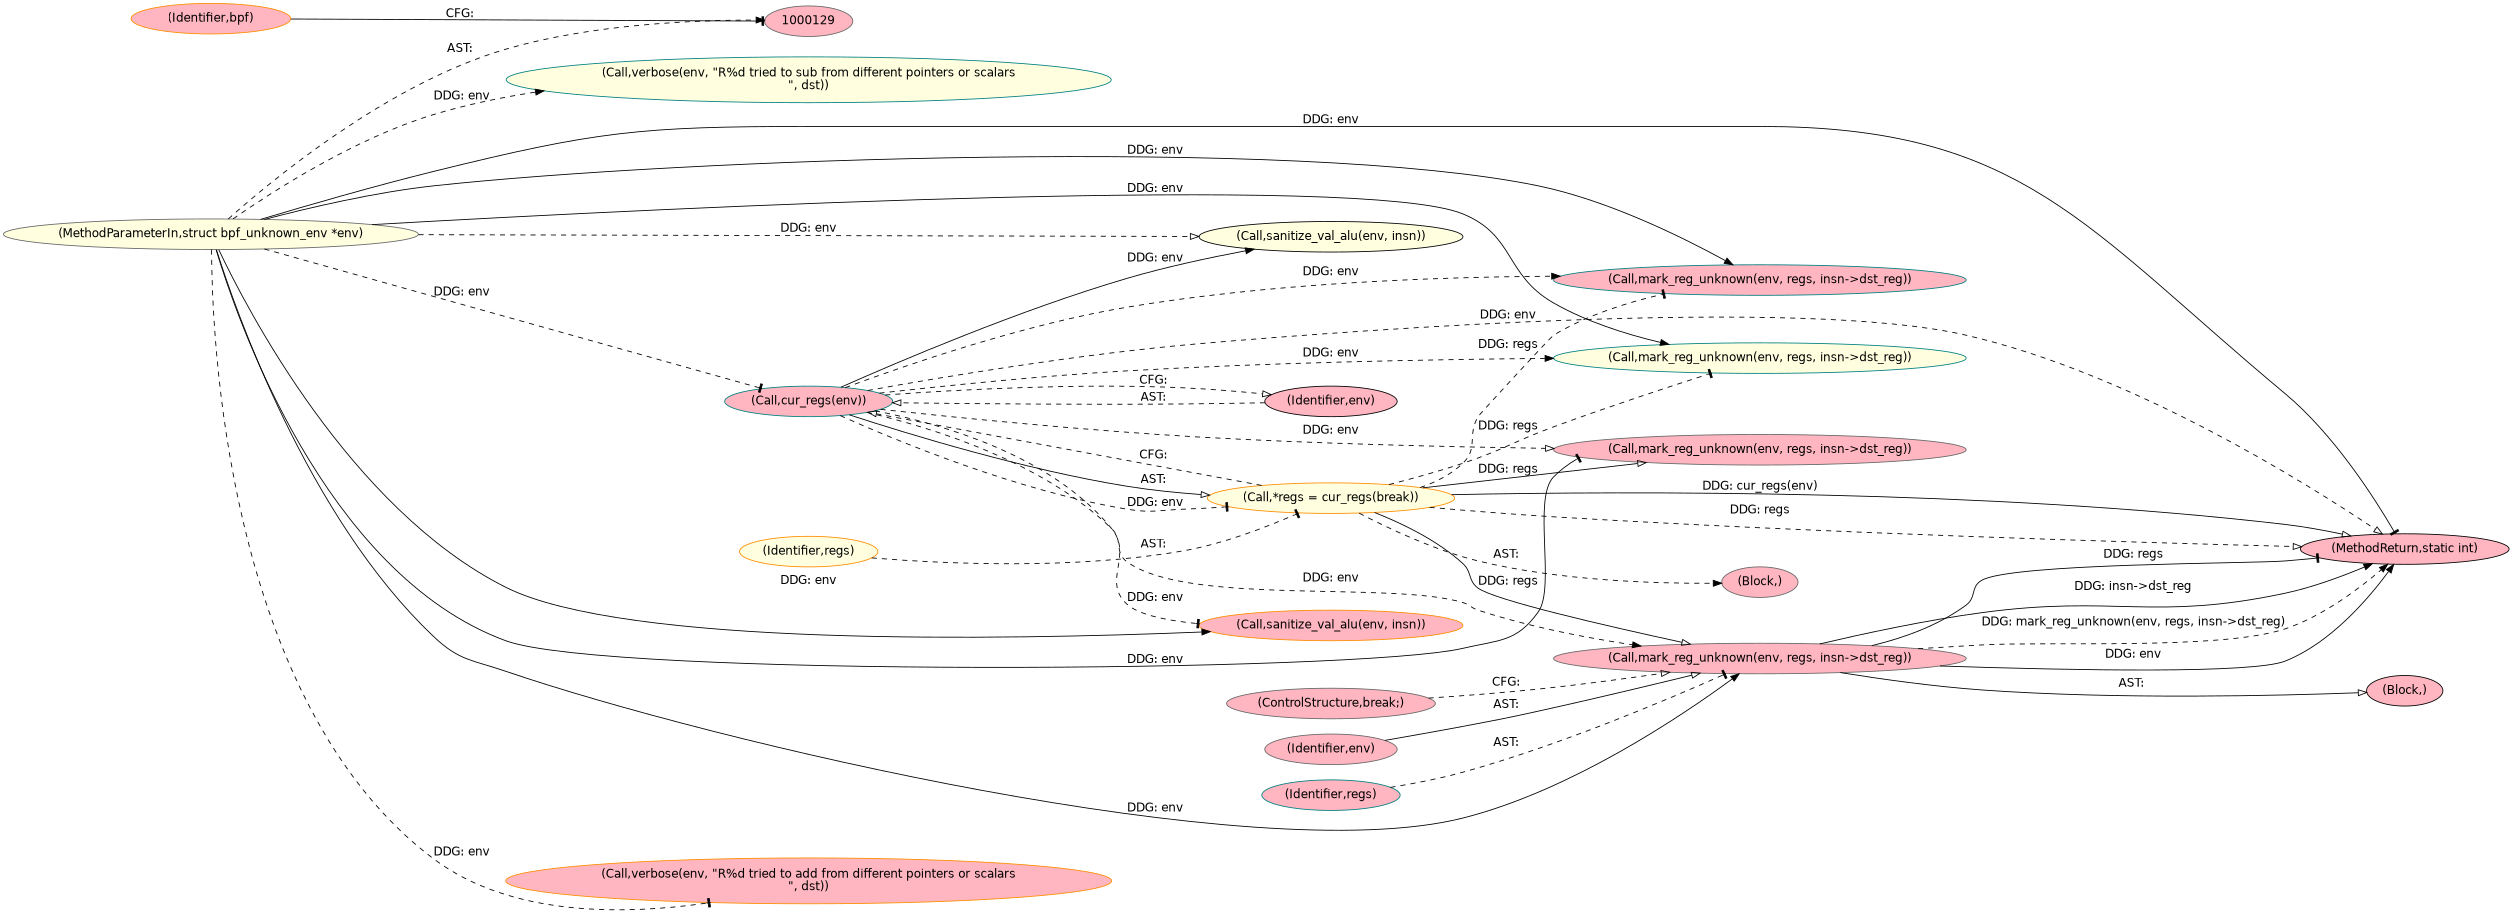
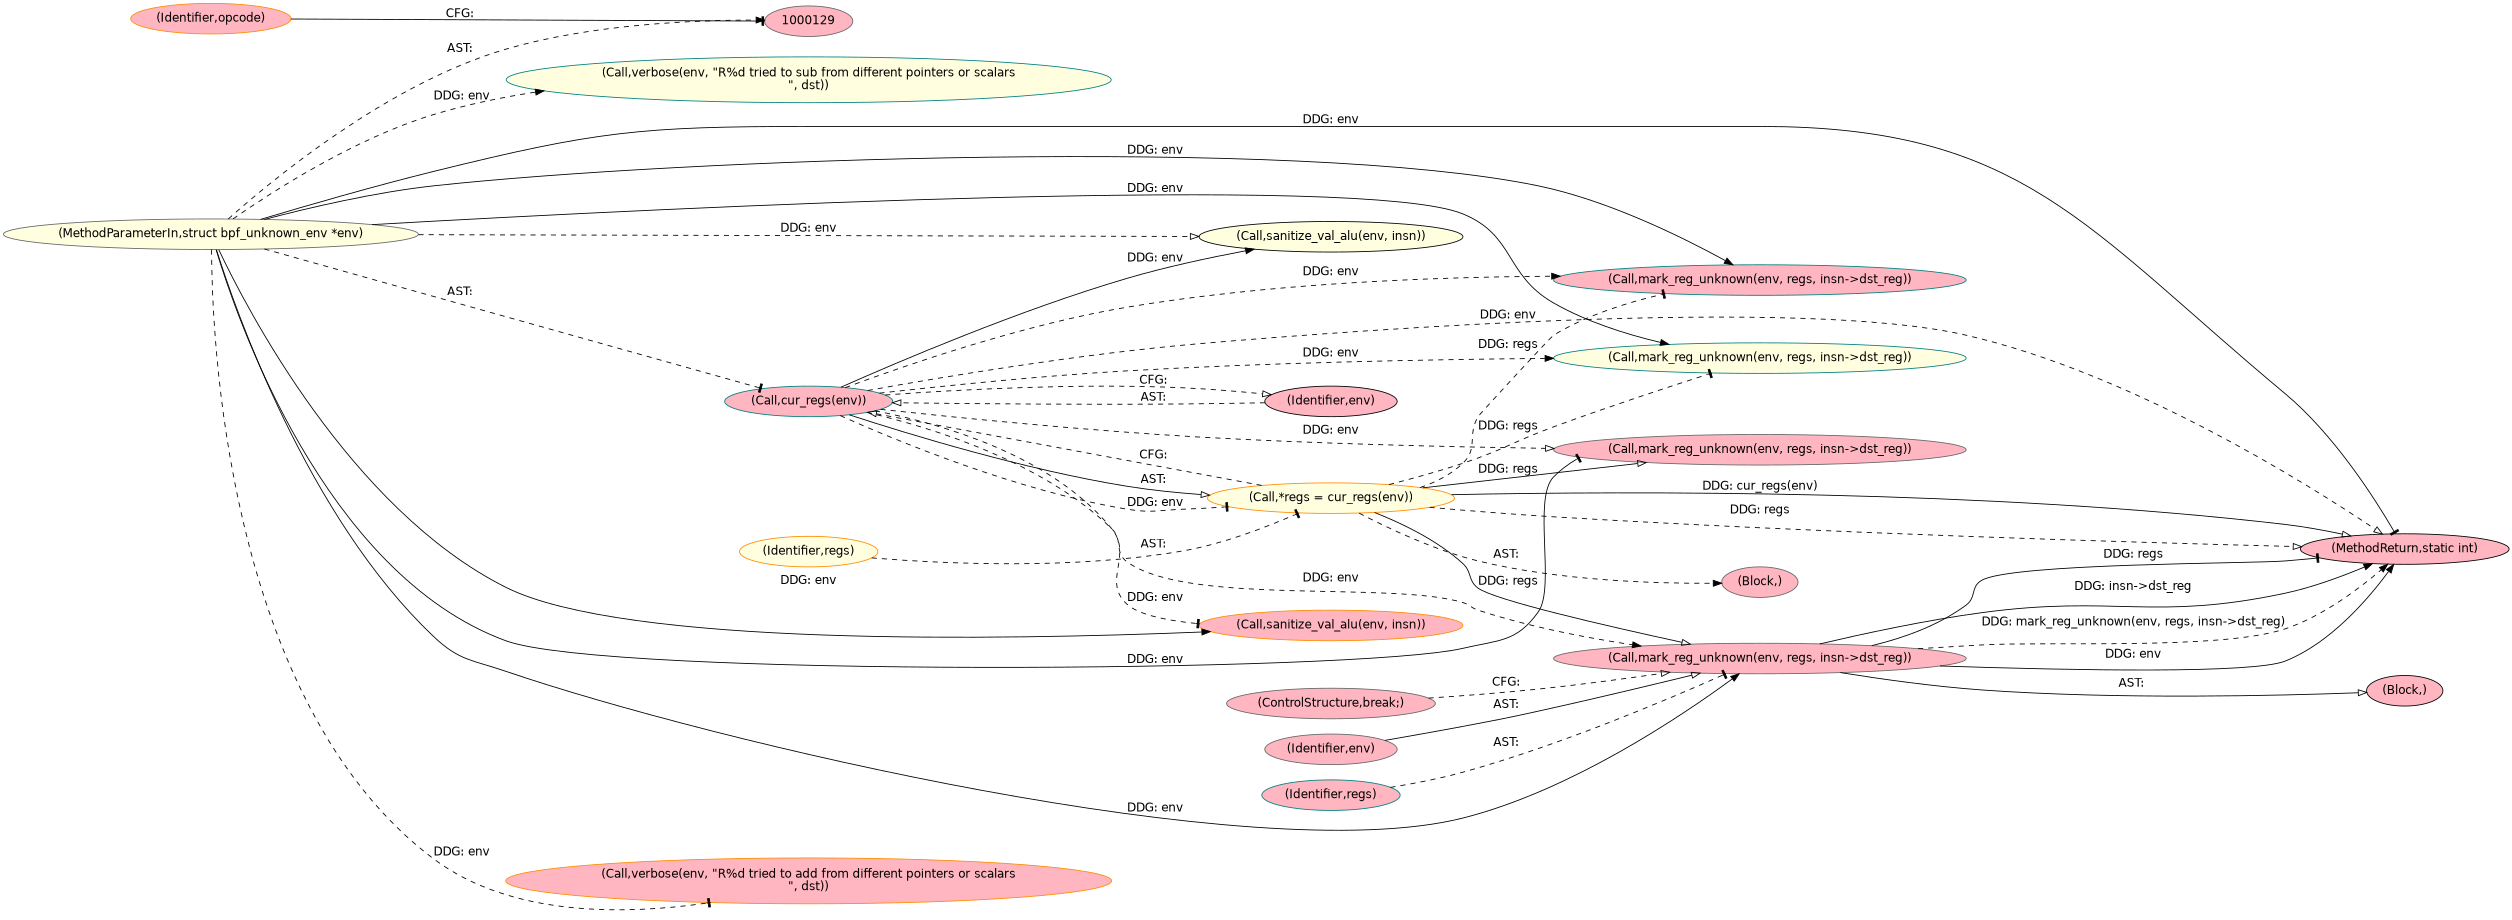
node "(Identifier,bpf)": label "(Identifier,bpf)" -> "(Identifier,opcode)"
edge "(MethodParameterIn,struct bpf_unknown_env *env)" -> "(Call,cur_regs(env))": label "DDG: env" -> "AST: "
node "(Call,*regs = cur_regs(break))": label "(Call,*regs = cur_regs(break))" -> "(Call,*regs = cur_regs(env))"
